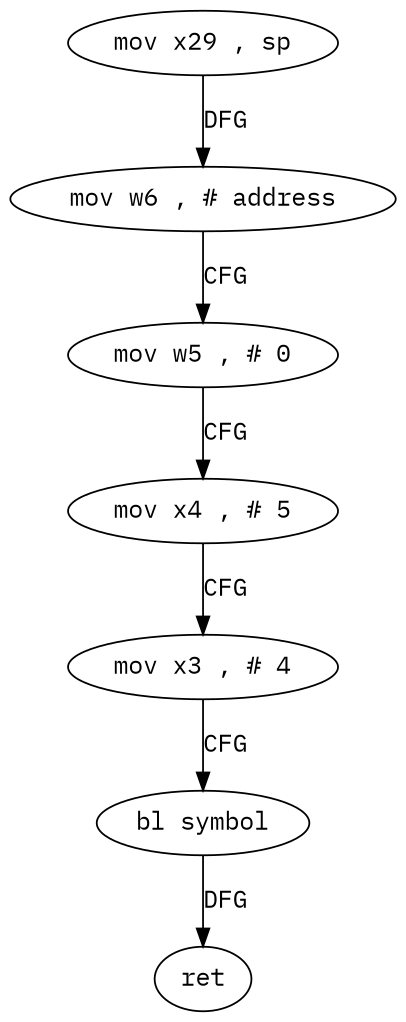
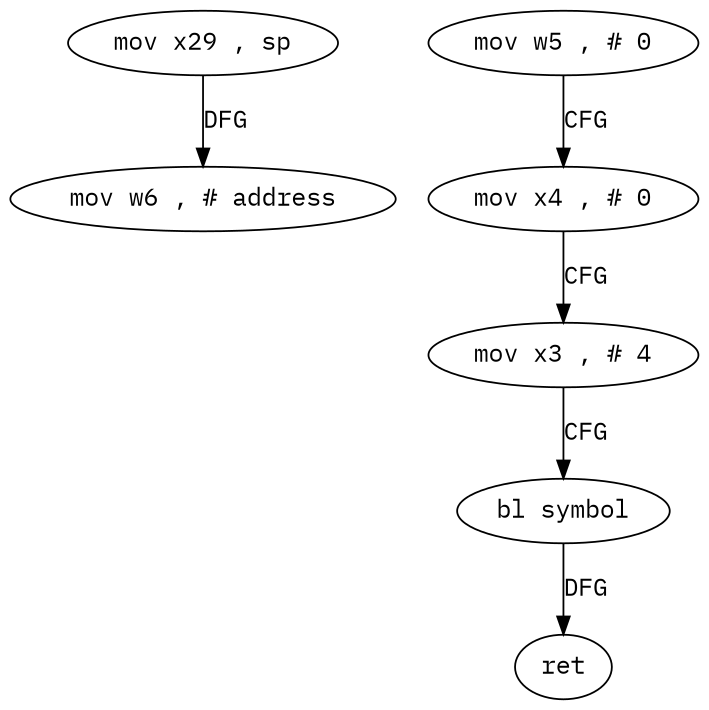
edge "mov w6 , # address" -> "mov w5 , # 0": removed, label "CFG"
node "mov x4 , # 5": label "mov x4 , # 5" -> "mov x4 , # 0"
